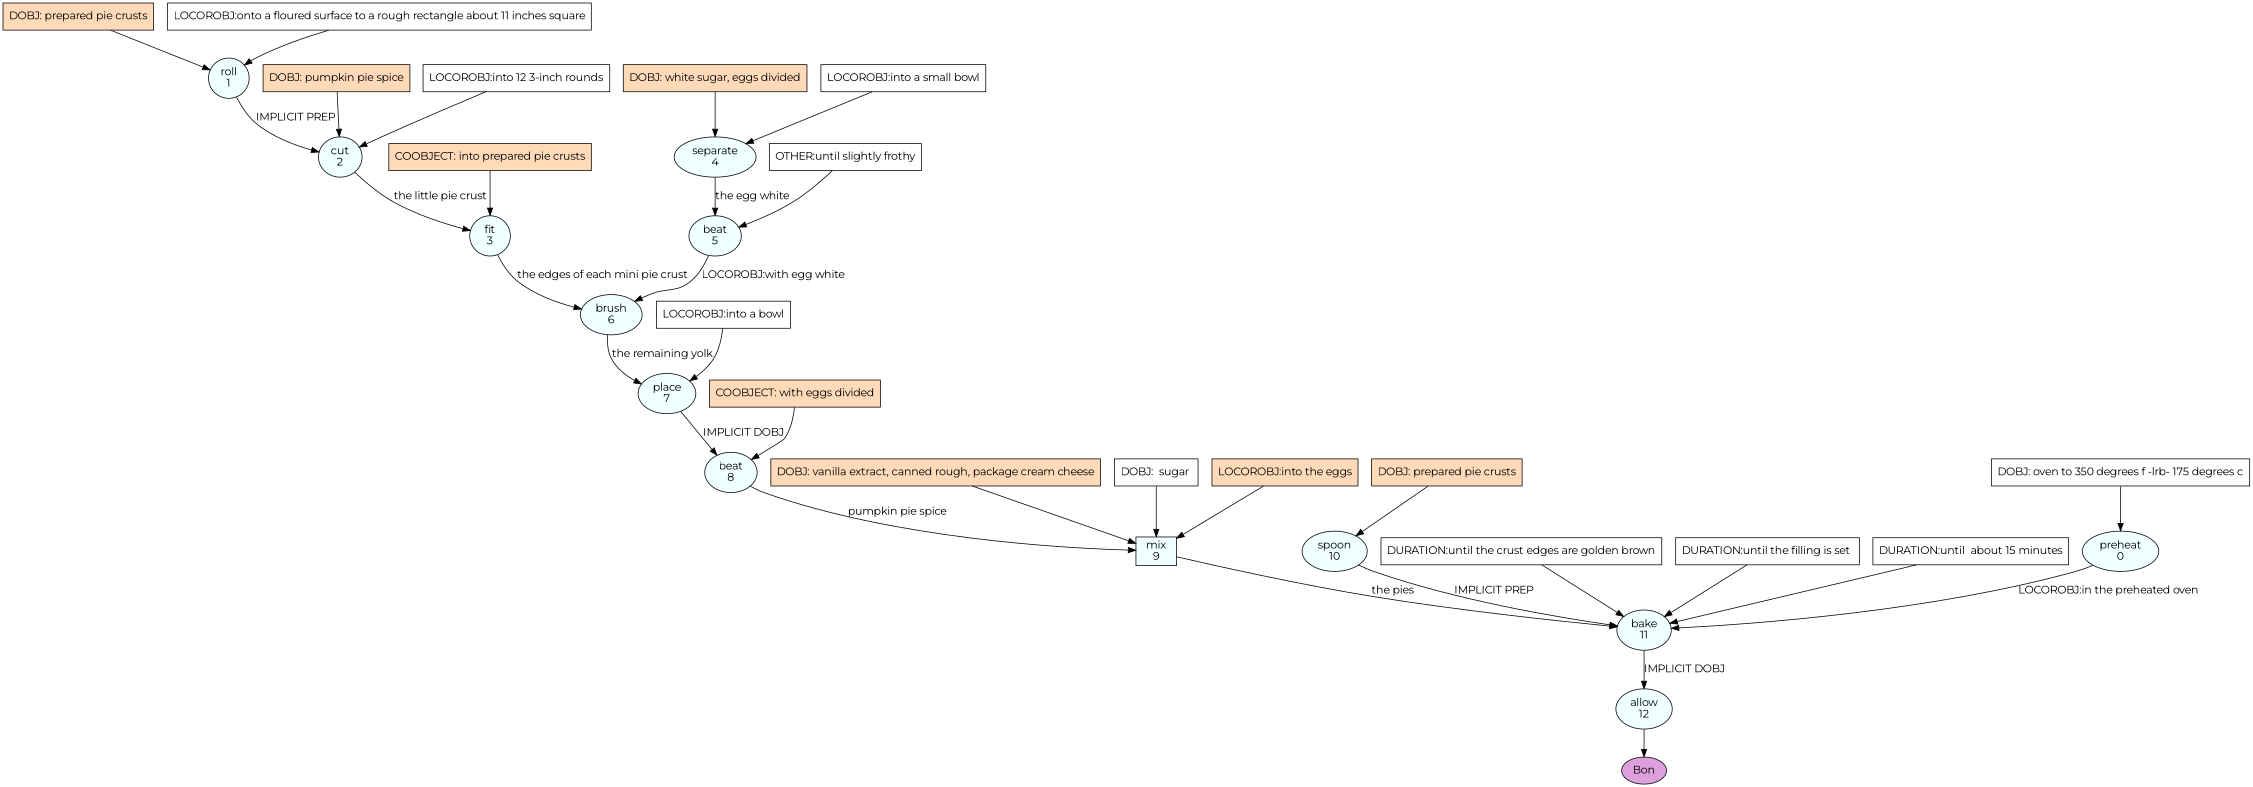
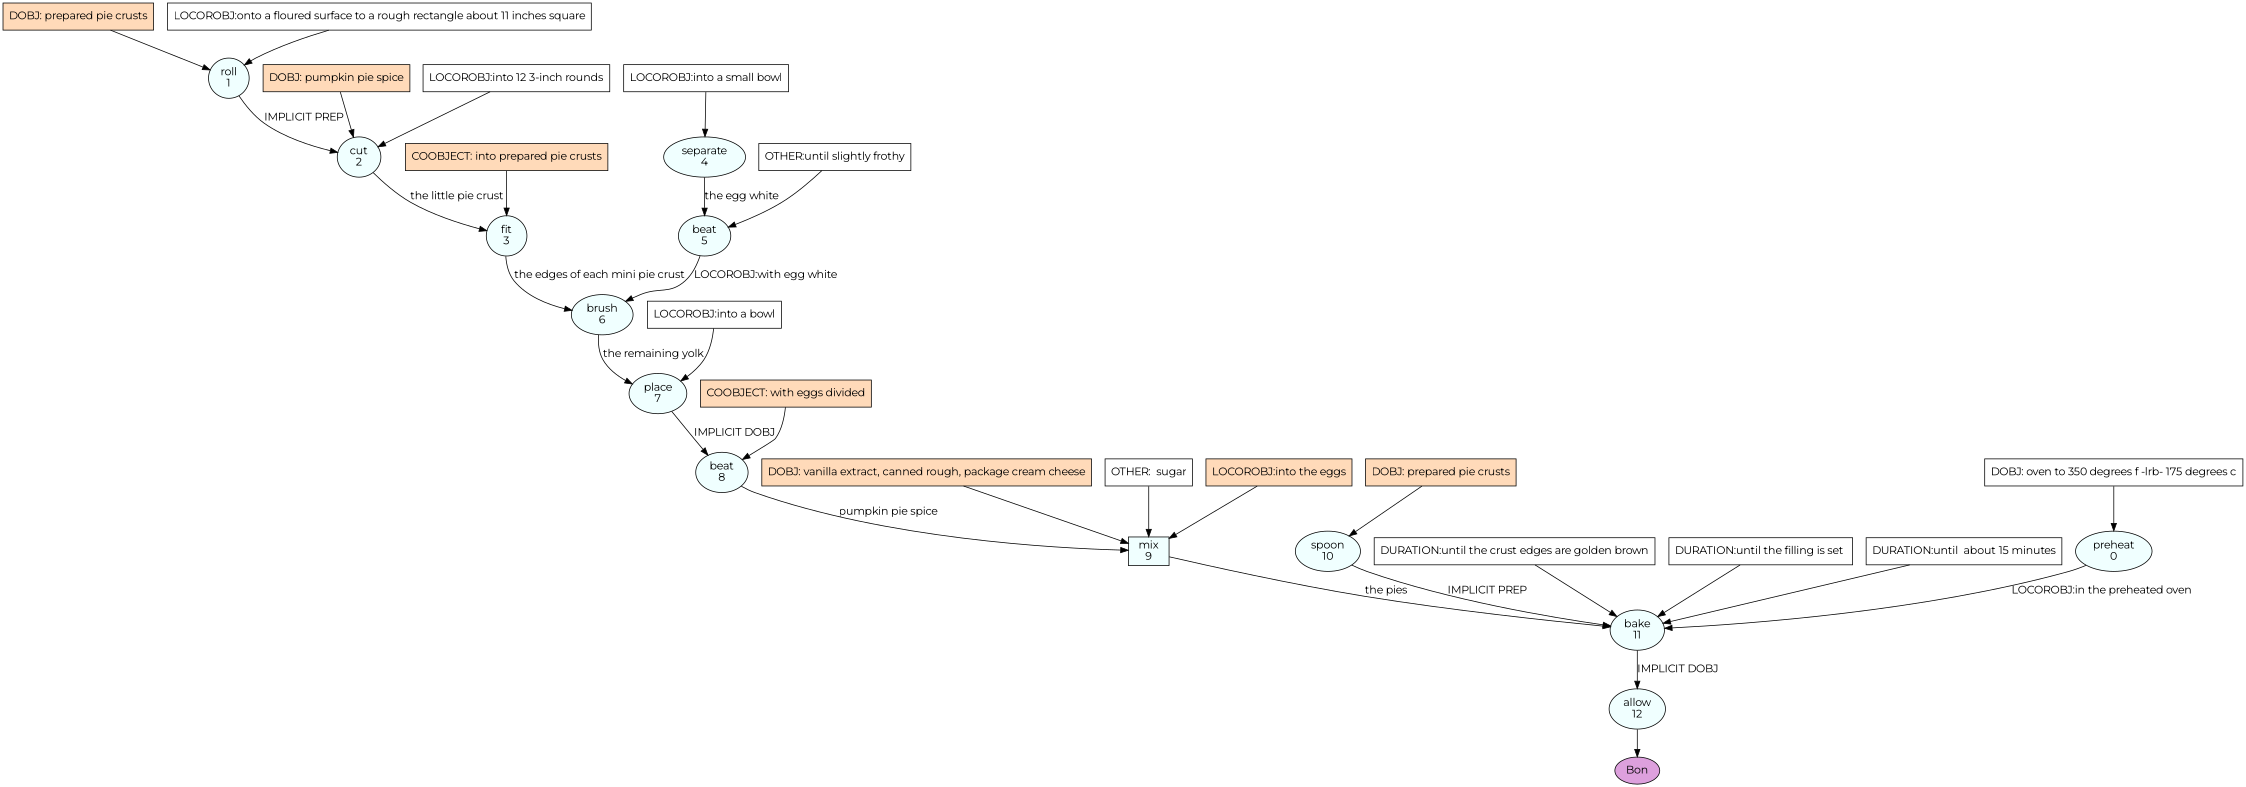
node "DOBJ: white sugar, eggs divided": removed
node "DOBJ:  sugar": label "DOBJ:  sugar" -> "OTHER:  sugar"
